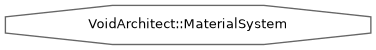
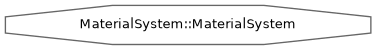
node "VoidArchitect::MaterialSystem": label "VoidArchitect::MaterialSystem" -> "MaterialSystem::MaterialSystem"
